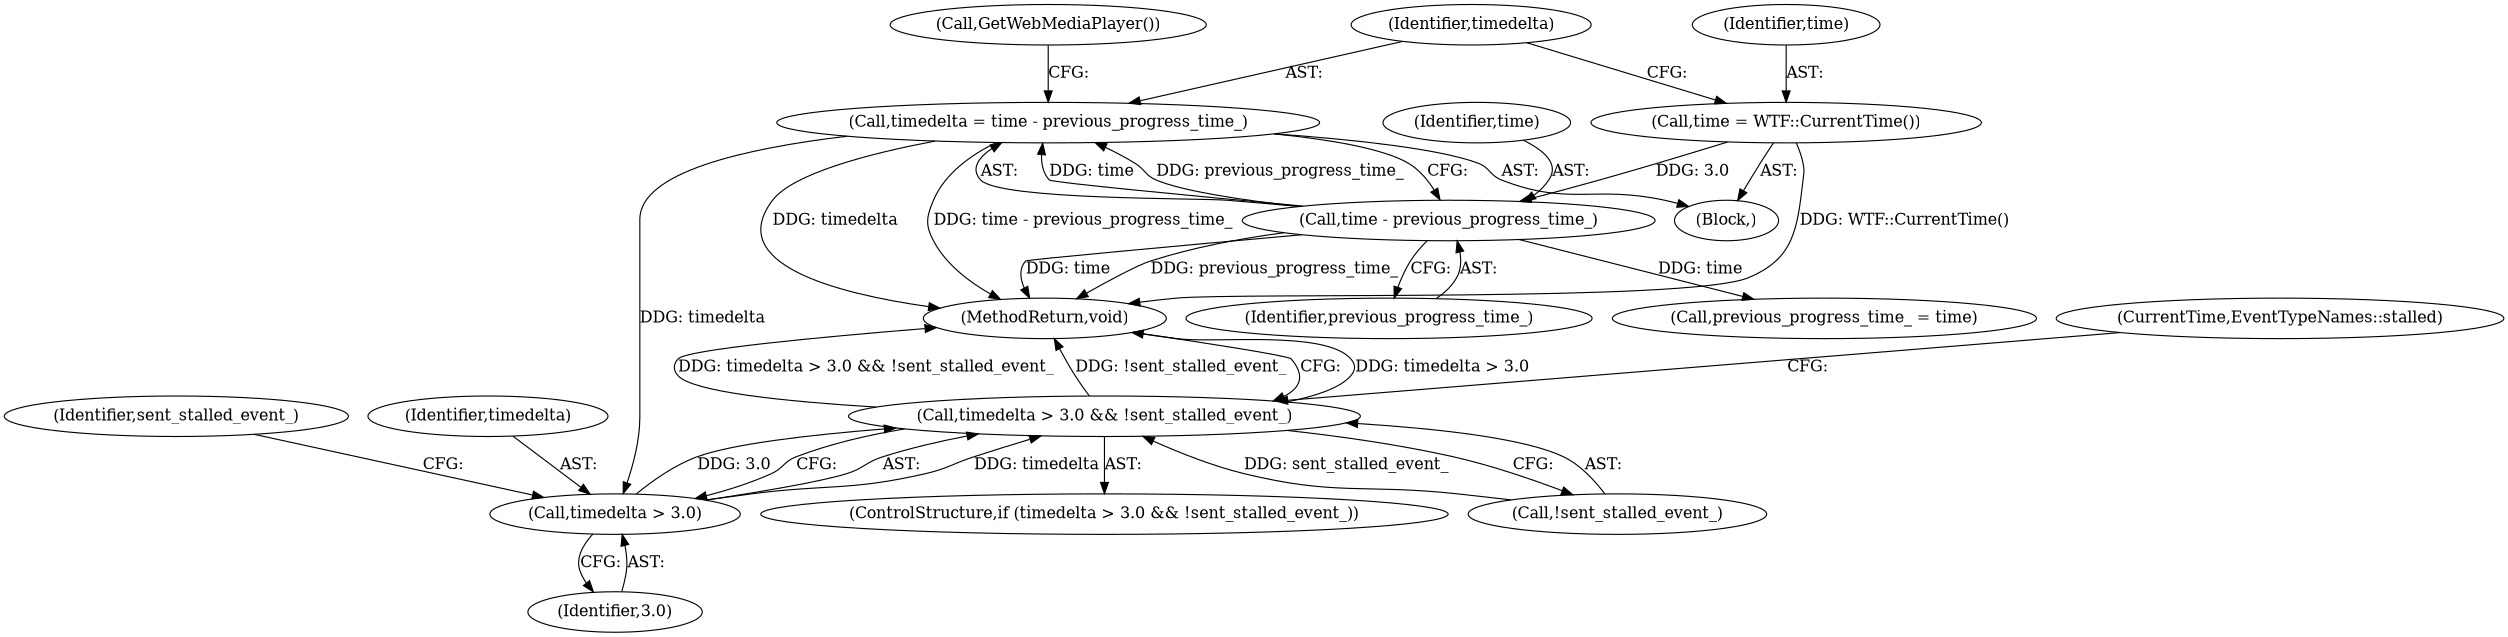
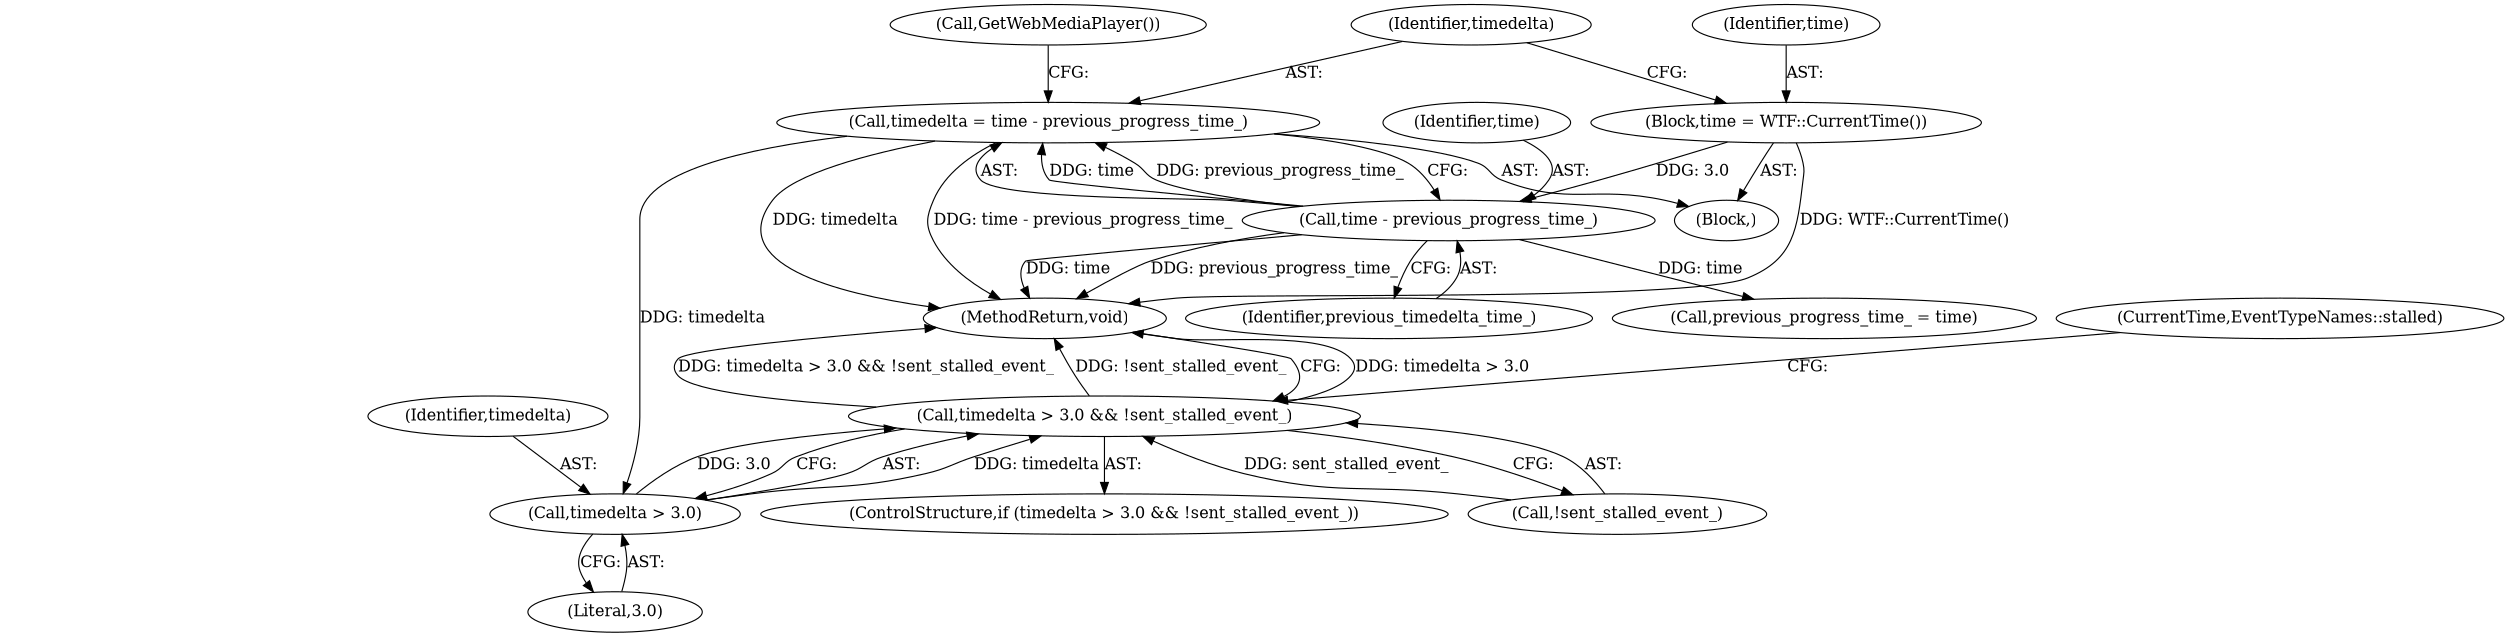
node "(Call,time = WTF::CurrentTime())": label "(Call,time = WTF::CurrentTime())" -> "(Block,time = WTF::CurrentTime())"
node "(Identifier,previous_progress_time_)": label "(Identifier,previous_progress_time_)" -> "(Identifier,previous_timedelta_time_)"
node "(Identifier,sent_stalled_event_)": removed
node "(Identifier,3.0)": label "(Identifier,3.0)" -> "(Literal,3.0)"
